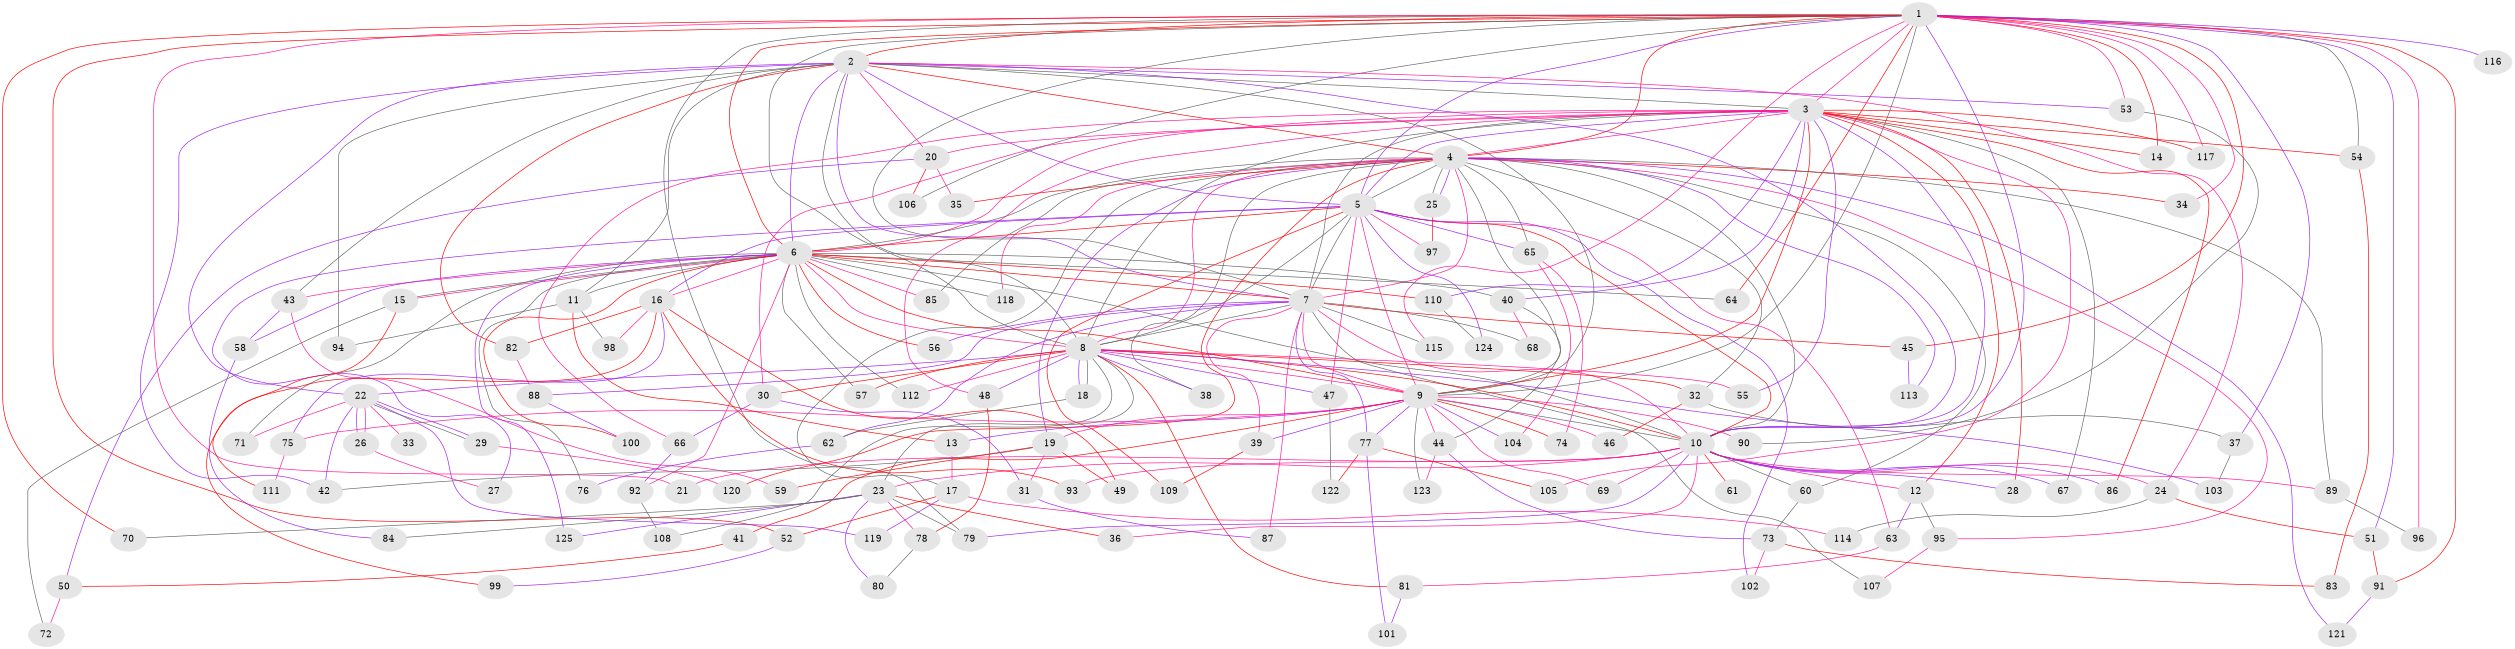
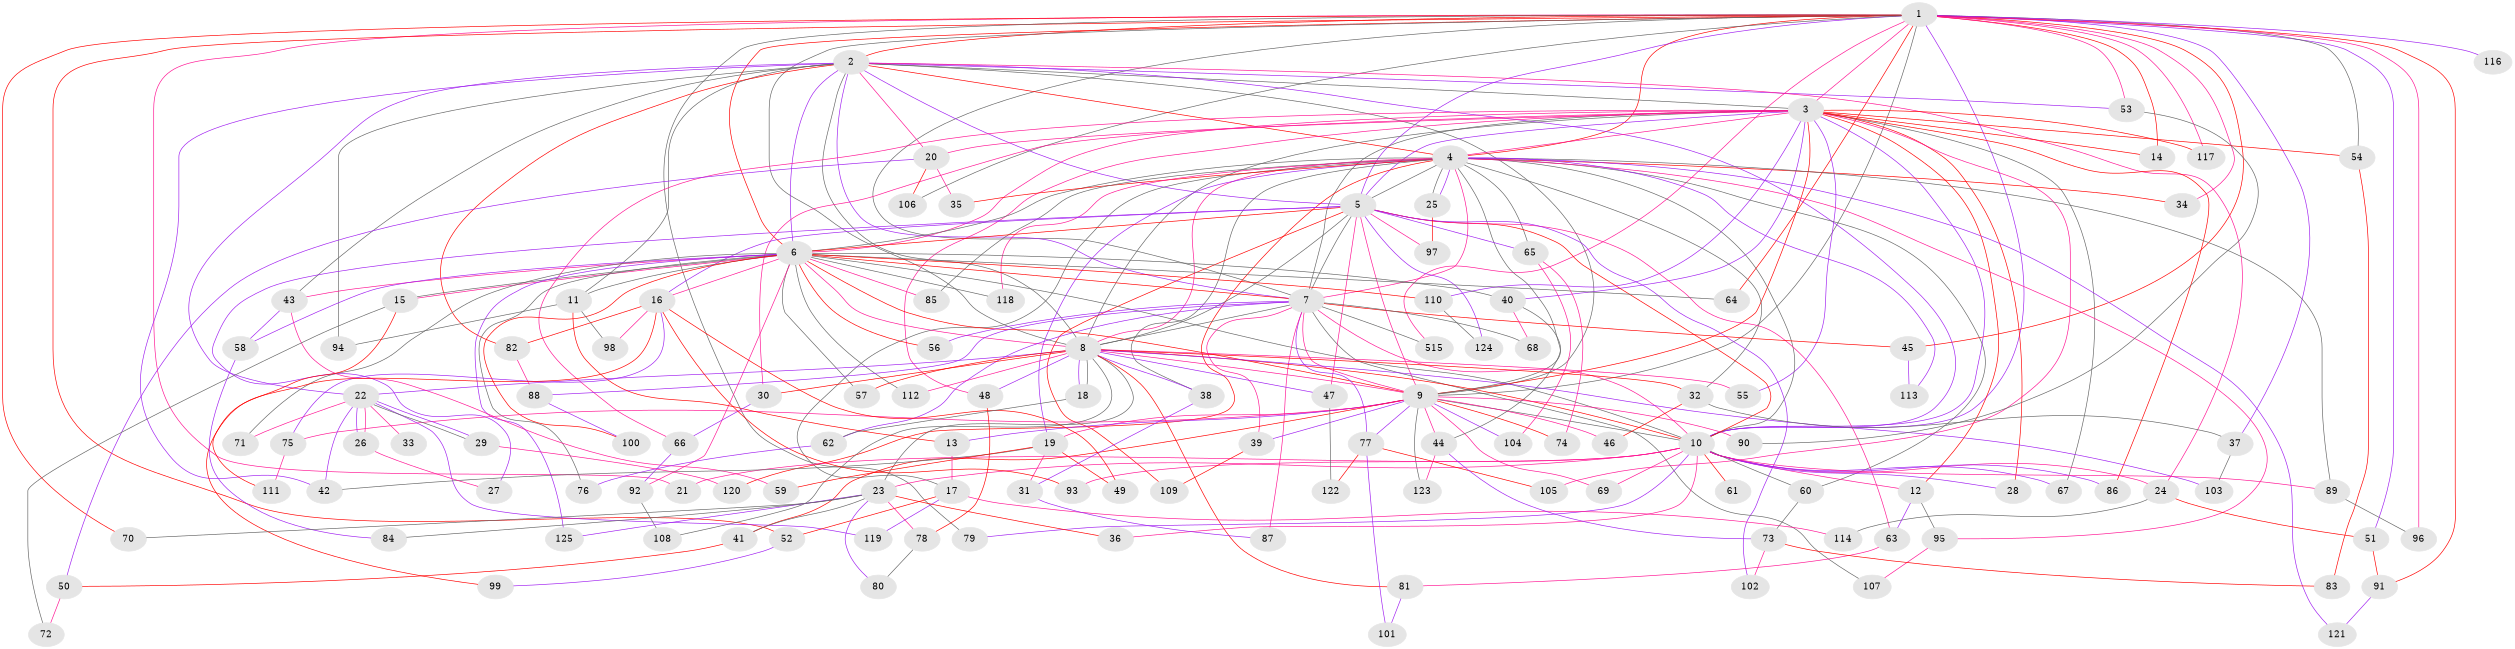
node "115": label "115" -> "515"
edge "30" -- "31": now "38" -- "31"
edge "23" -- "79": now "23" -- "41"
